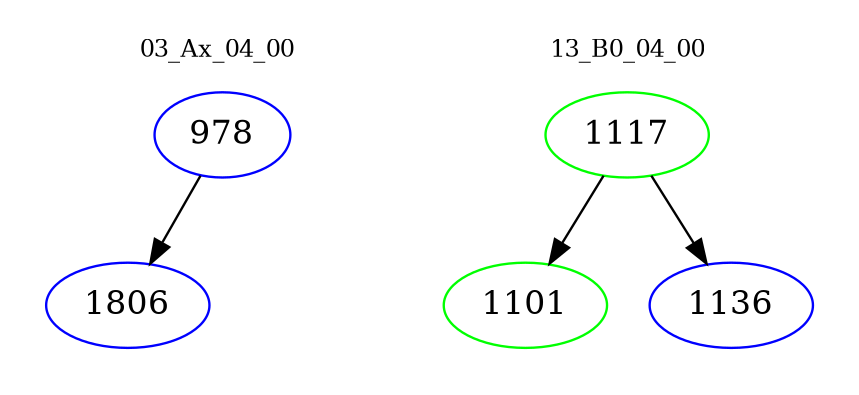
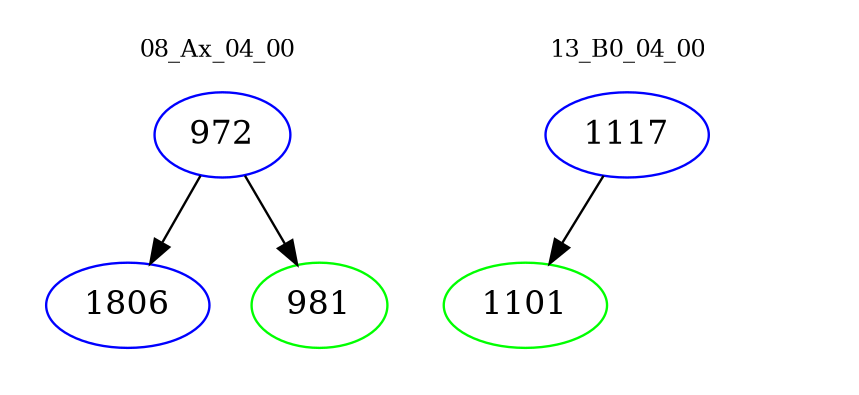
cluster "03_Ax_04_00": label "03_Ax_04_00" -> "08_Ax_04_00"
node "978": label "978" -> "972"
node "1117": color green -> blue
node "981": added
node "1136": removed
